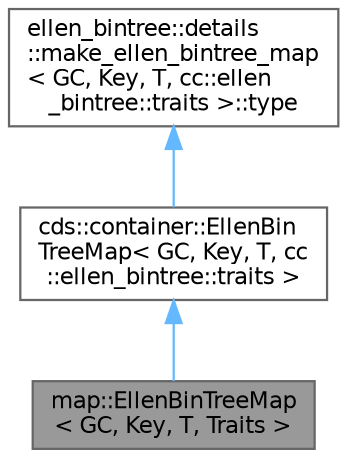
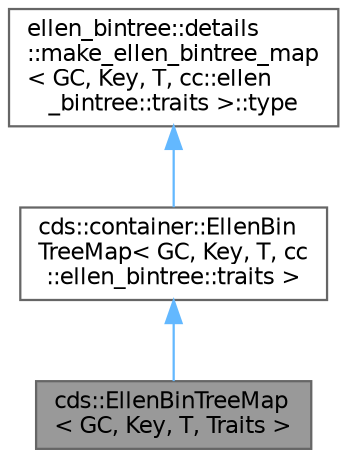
node "map::EllenBinTreeMap < GC, Key, T, Traits >": label "map::EllenBinTreeMap < GC, Key, T, Traits >" -> "cds::EllenBinTreeMap < GC, Key, T, Traits >"
